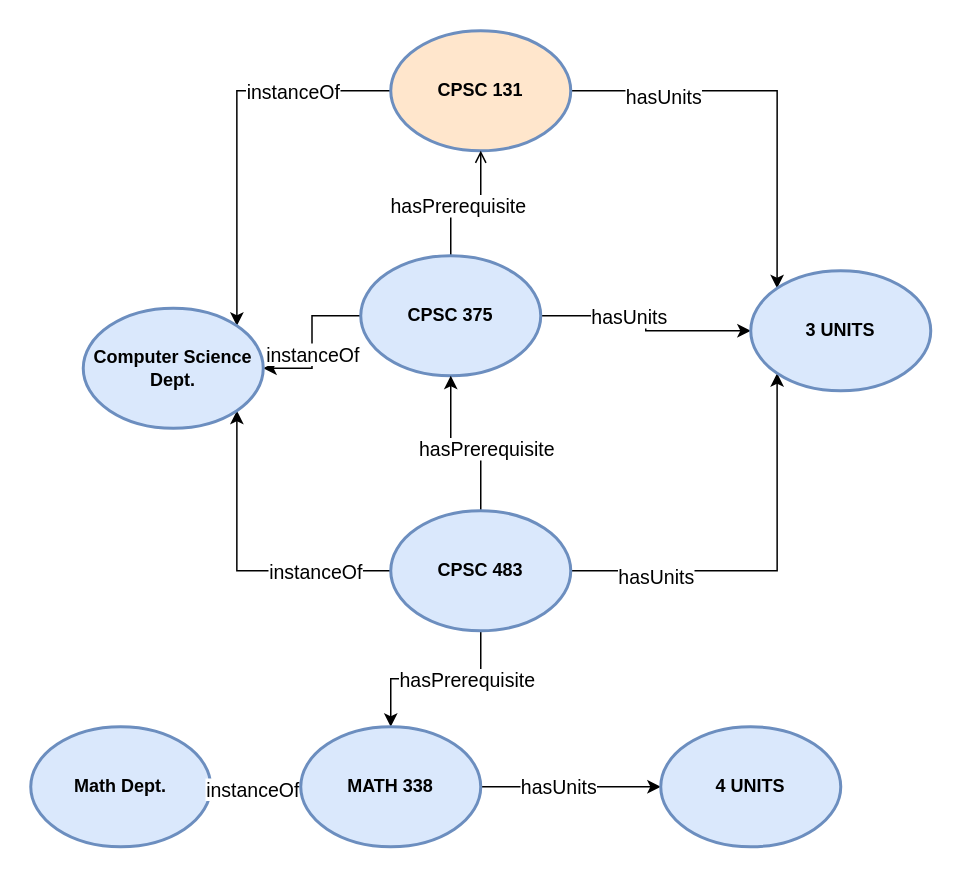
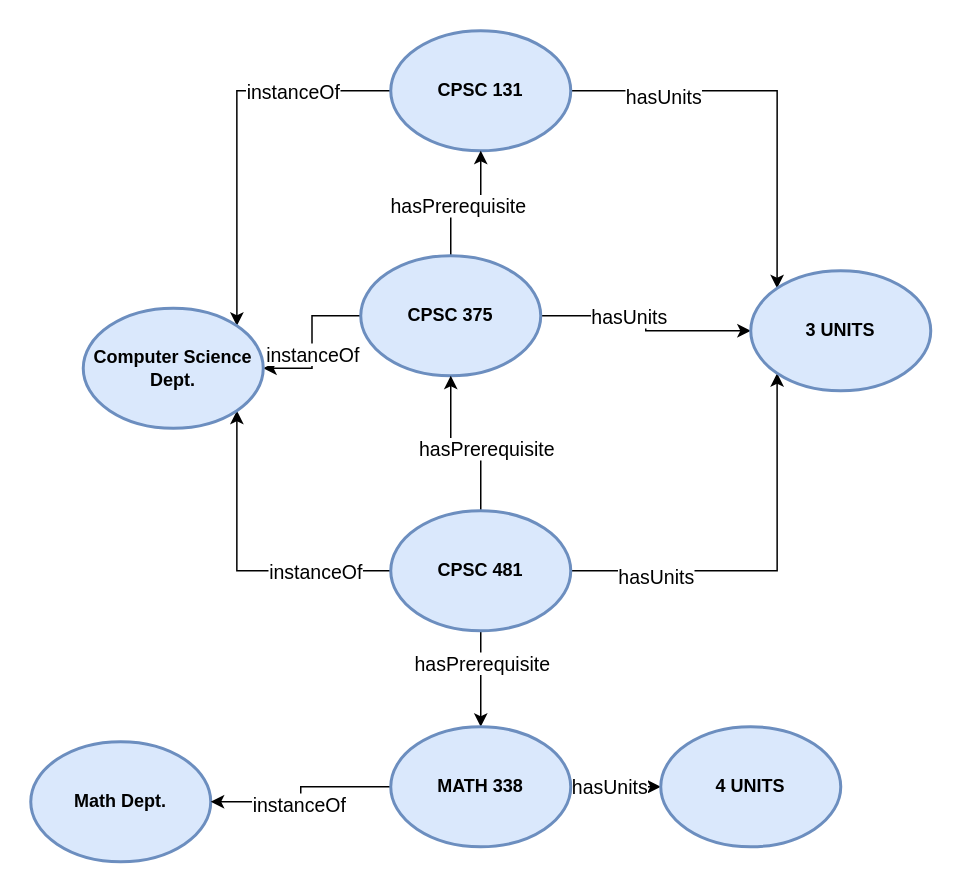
node "CPSC 131": fillcolor #ffe6cc -> #dae8fc
edge "CPSC 375" -> "CPSC 131": arrowhead open -> classic
node "CPSC 483": label "CPSC 483" -> "CPSC 481"
node "Math Dept.": moved (121, 787) -> (121, 802)
node "MATH 338": moved (391, 787) -> (481, 787)
